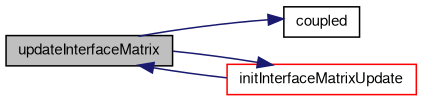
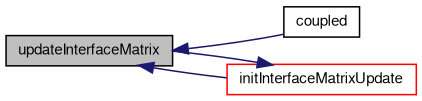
edge "updateInterfaceMatrix" -> "coupled": reversed
